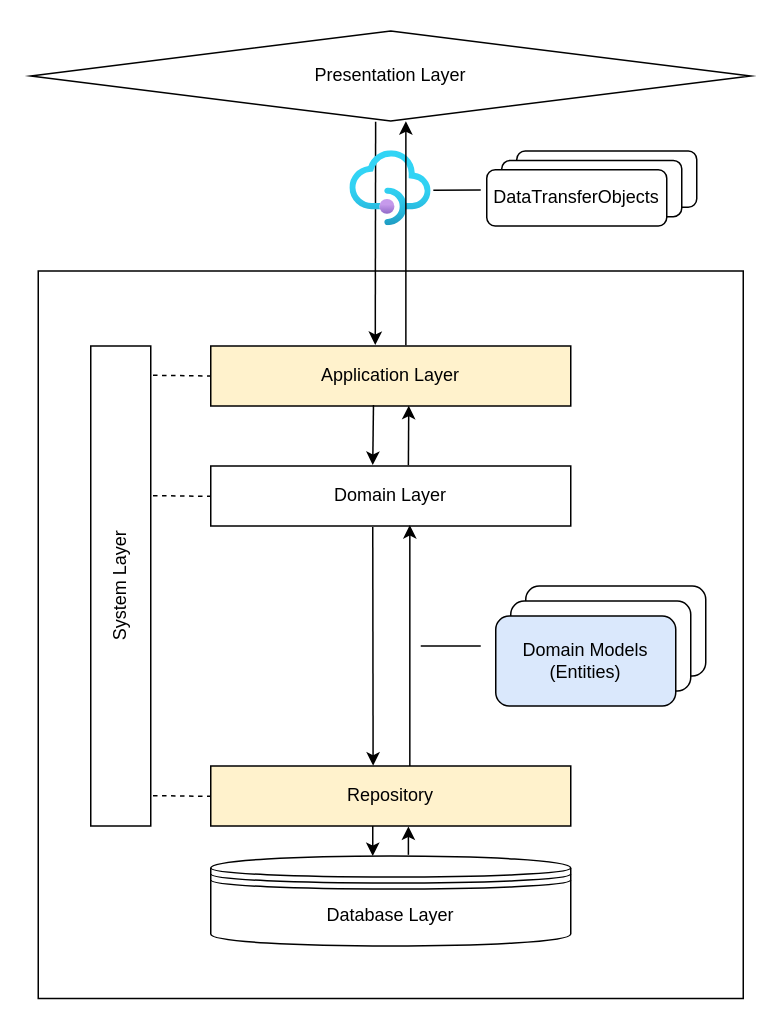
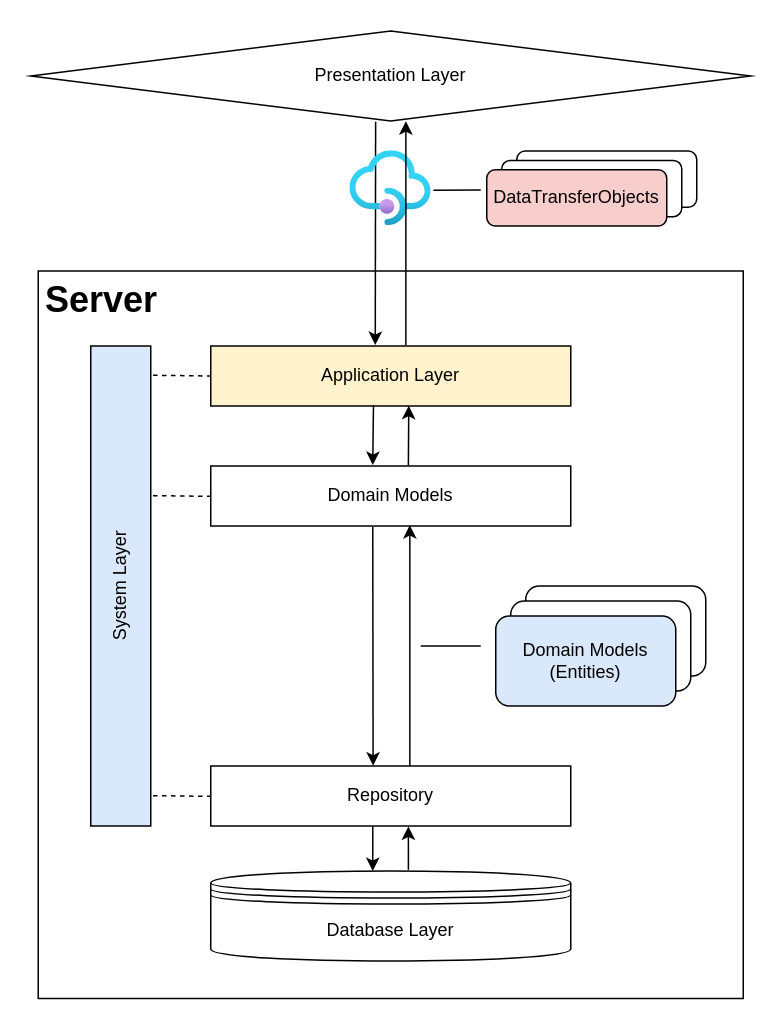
node "DataTransferObjects": fillcolor #ffffff -> #f8cecc
node "Server": added
node "Domain Layer": label "Domain Layer" -> "Domain Models"
node "System Layer": fillcolor #ffffff -> #dae8fc
node "Repository": fillcolor #fff2cc -> #ffffff
node "Database Layer": moved (391, 901) -> (391, 916)
